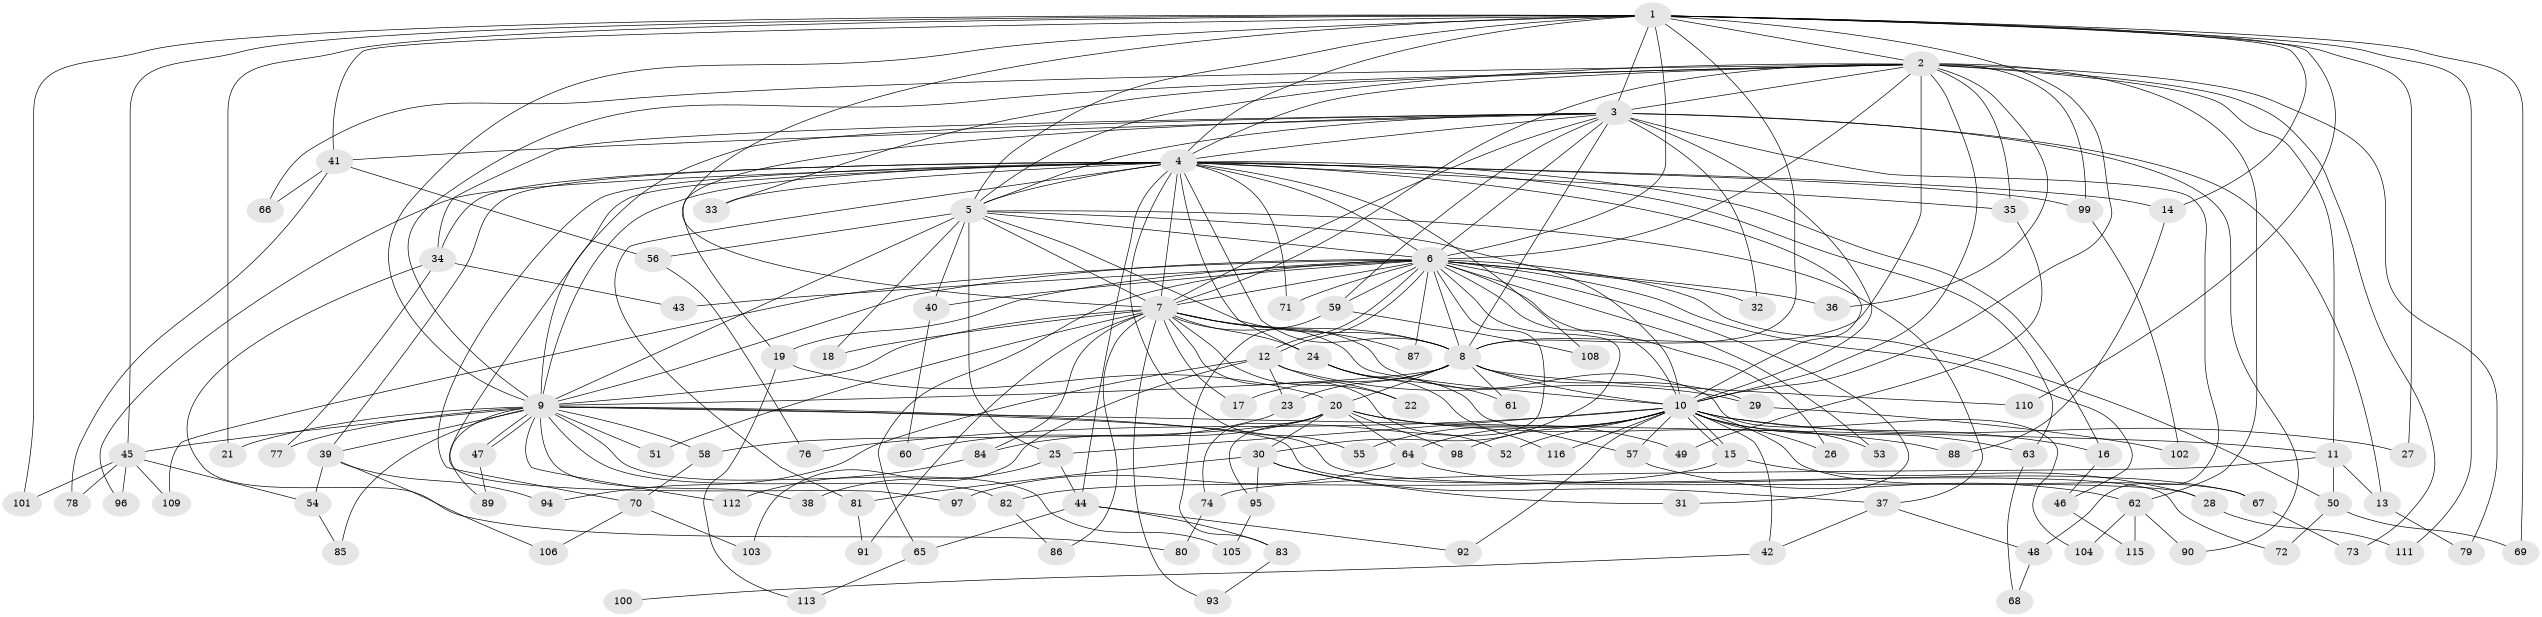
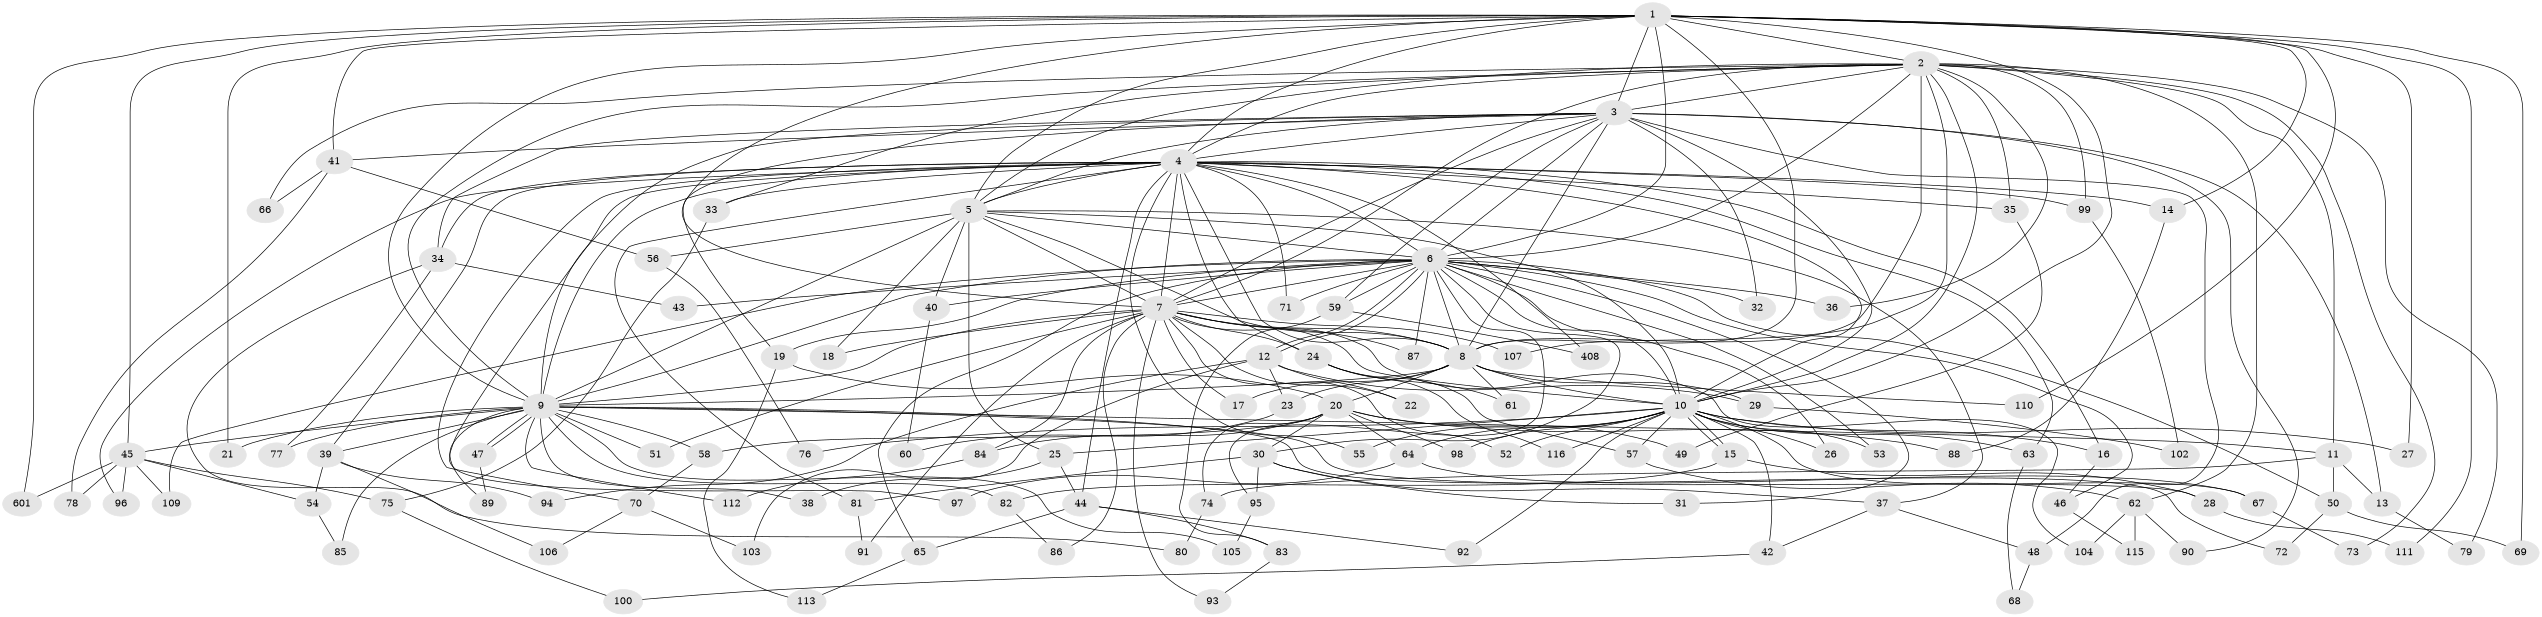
node "107": added
node "108": label "108" -> "408"
node "101": label "101" -> "601"
node "75": added
